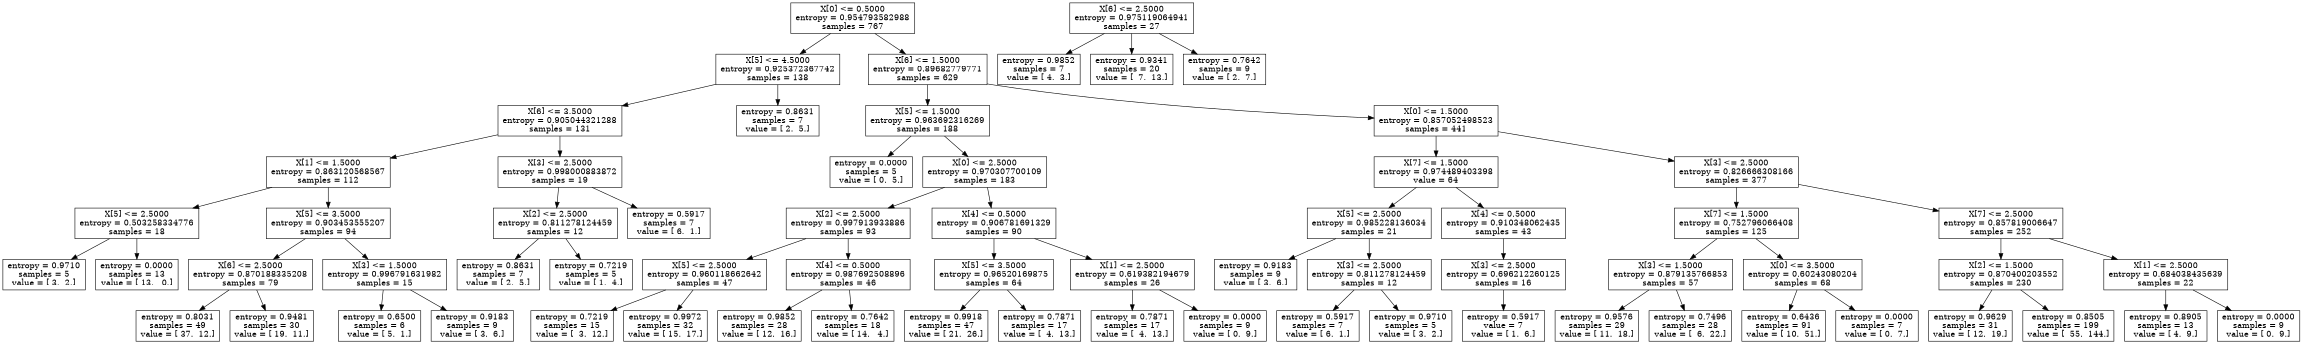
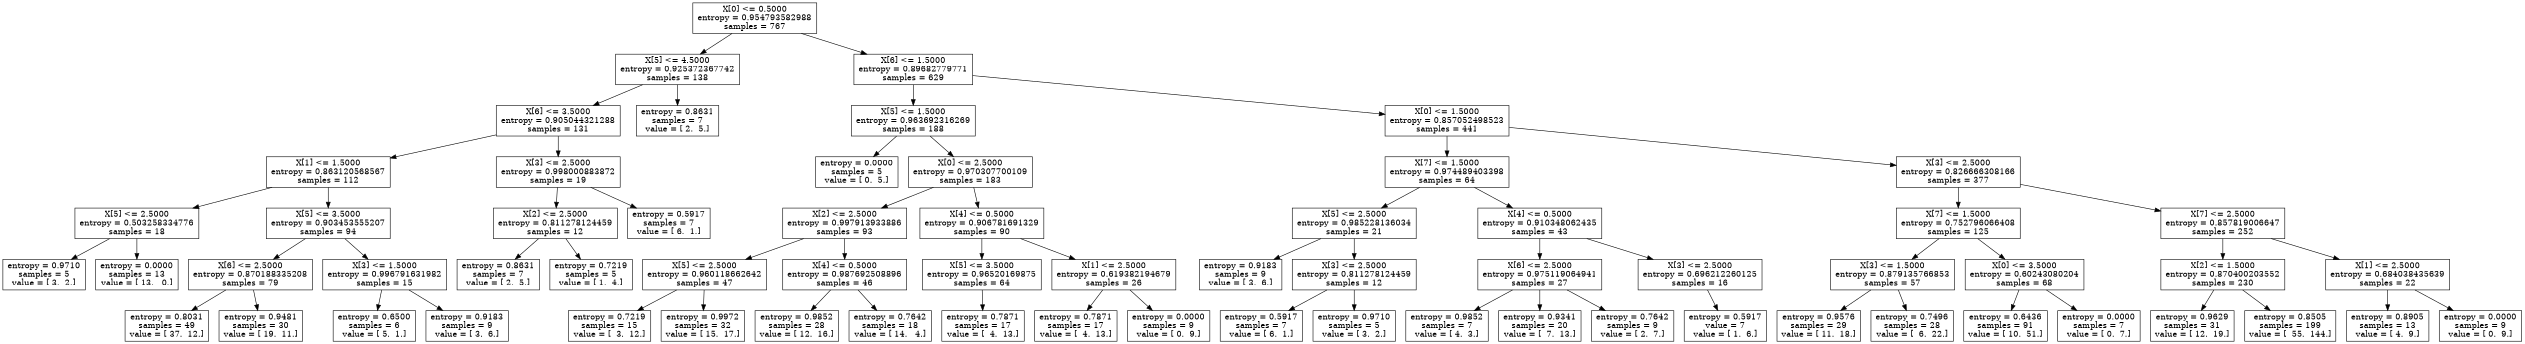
node "X[7] <= 1.5000 entropy = 0.974489403398 value = 64": label "X[7] <= 1.5000 entropy = 0.974489403398 value = 64" -> "X[7] <= 1.5000 entropy = 0.974489403398 samples = 64"
edge "X[4] <= 0.5000 entropy = 0.910348062435 samples = 43" -> "X[6] <= 2.5000 entropy = 0.975119064941 samples = 27": added
node "entropy = 0.9918 samples = 47 value = [ 21.  26.]": removed
